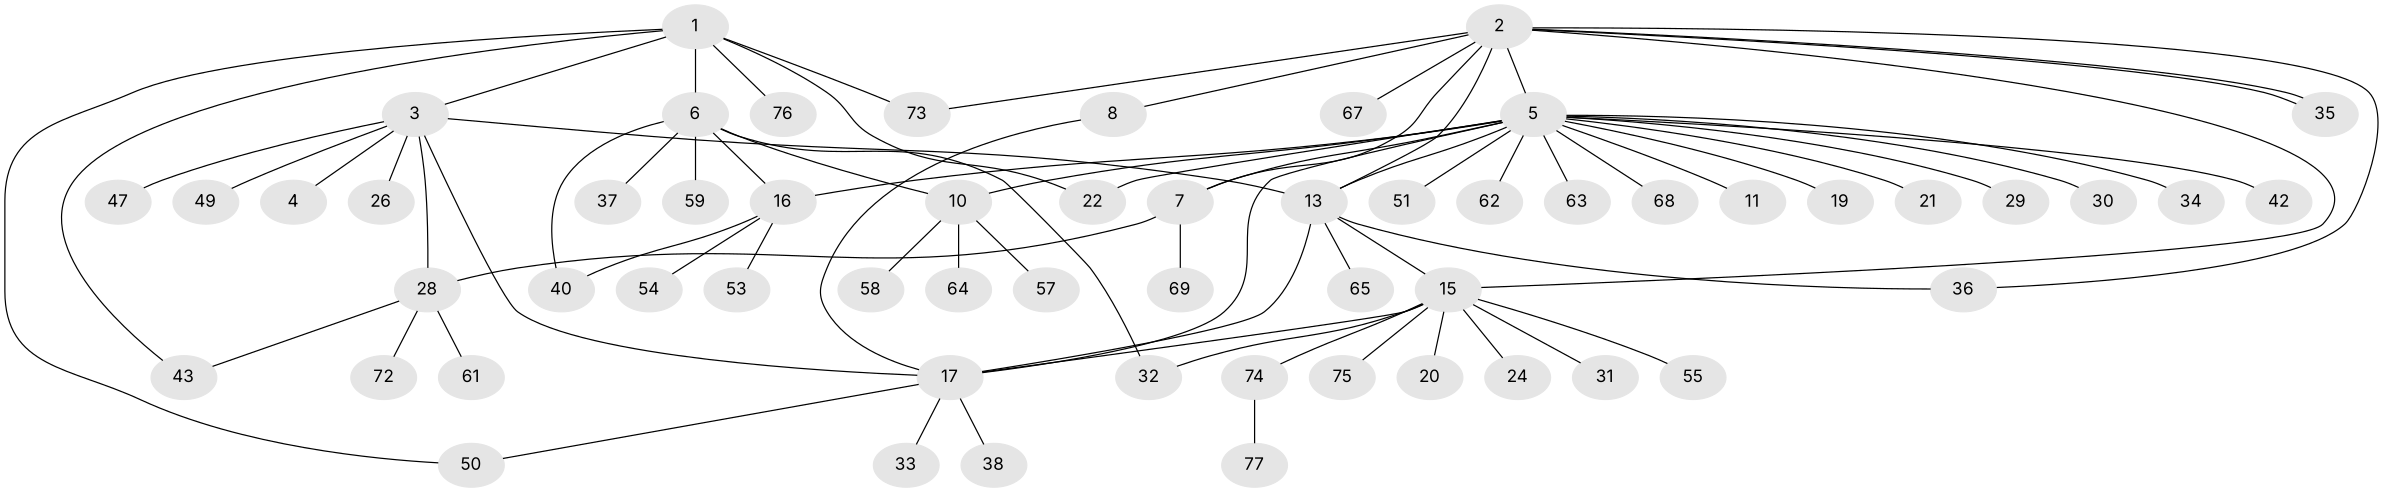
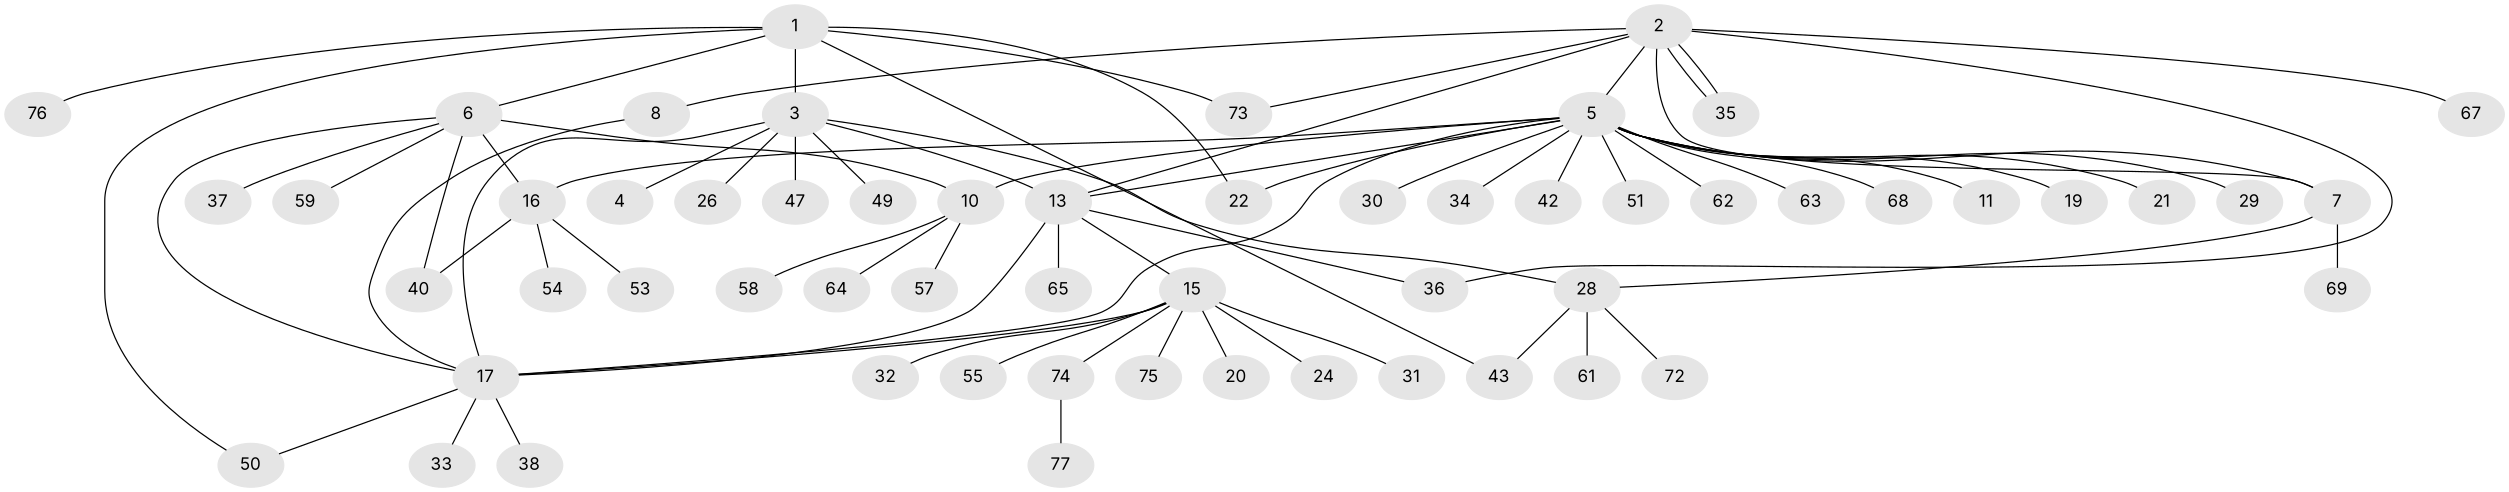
edge "6" -- "32": now "6" -- "17"
edge "2" -- "15": removed
